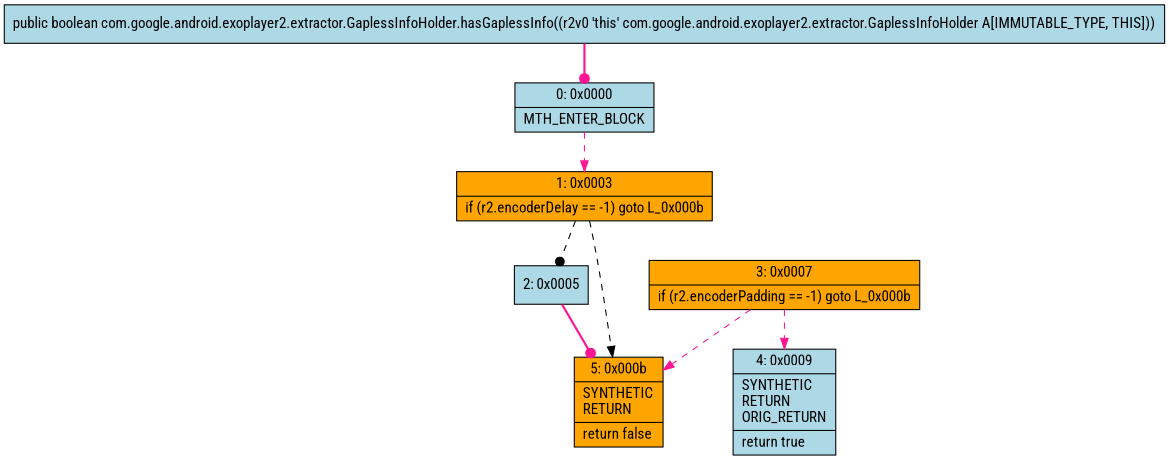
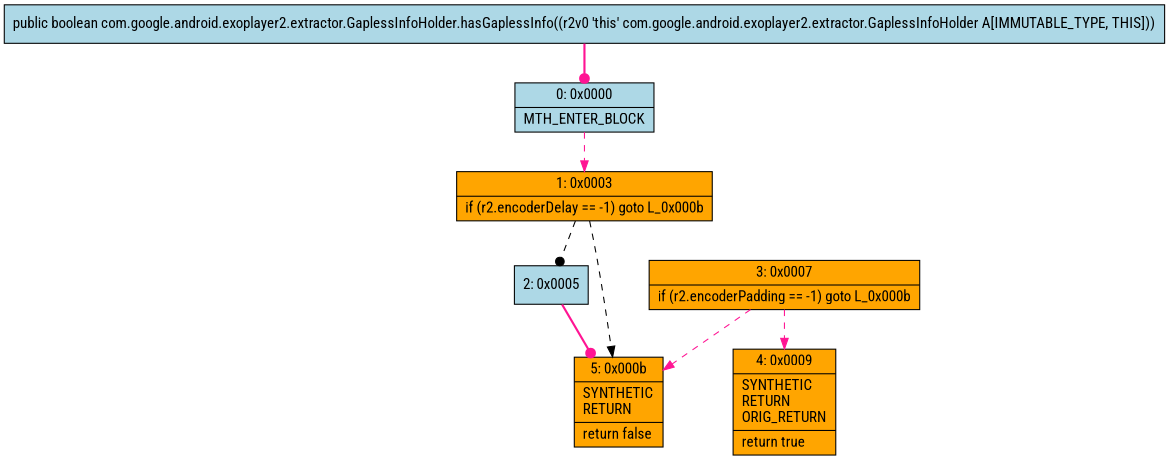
node "4: 0x0009": fillcolor lightblue -> orange
